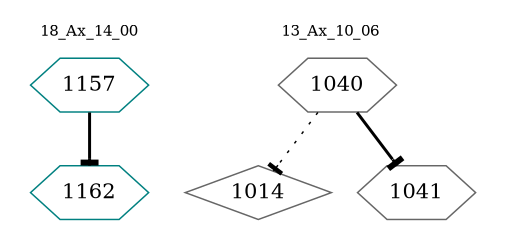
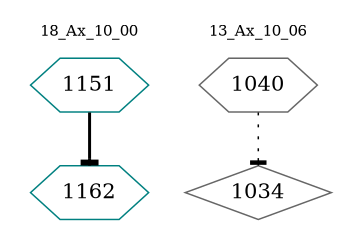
cluster "18_Ax_14_00": label "18_Ax_14_00" -> "18_Ax_10_00"
node "1157": label "1157" -> "1151"
node "1014": label "1014" -> "1034"
node "1041": removed
